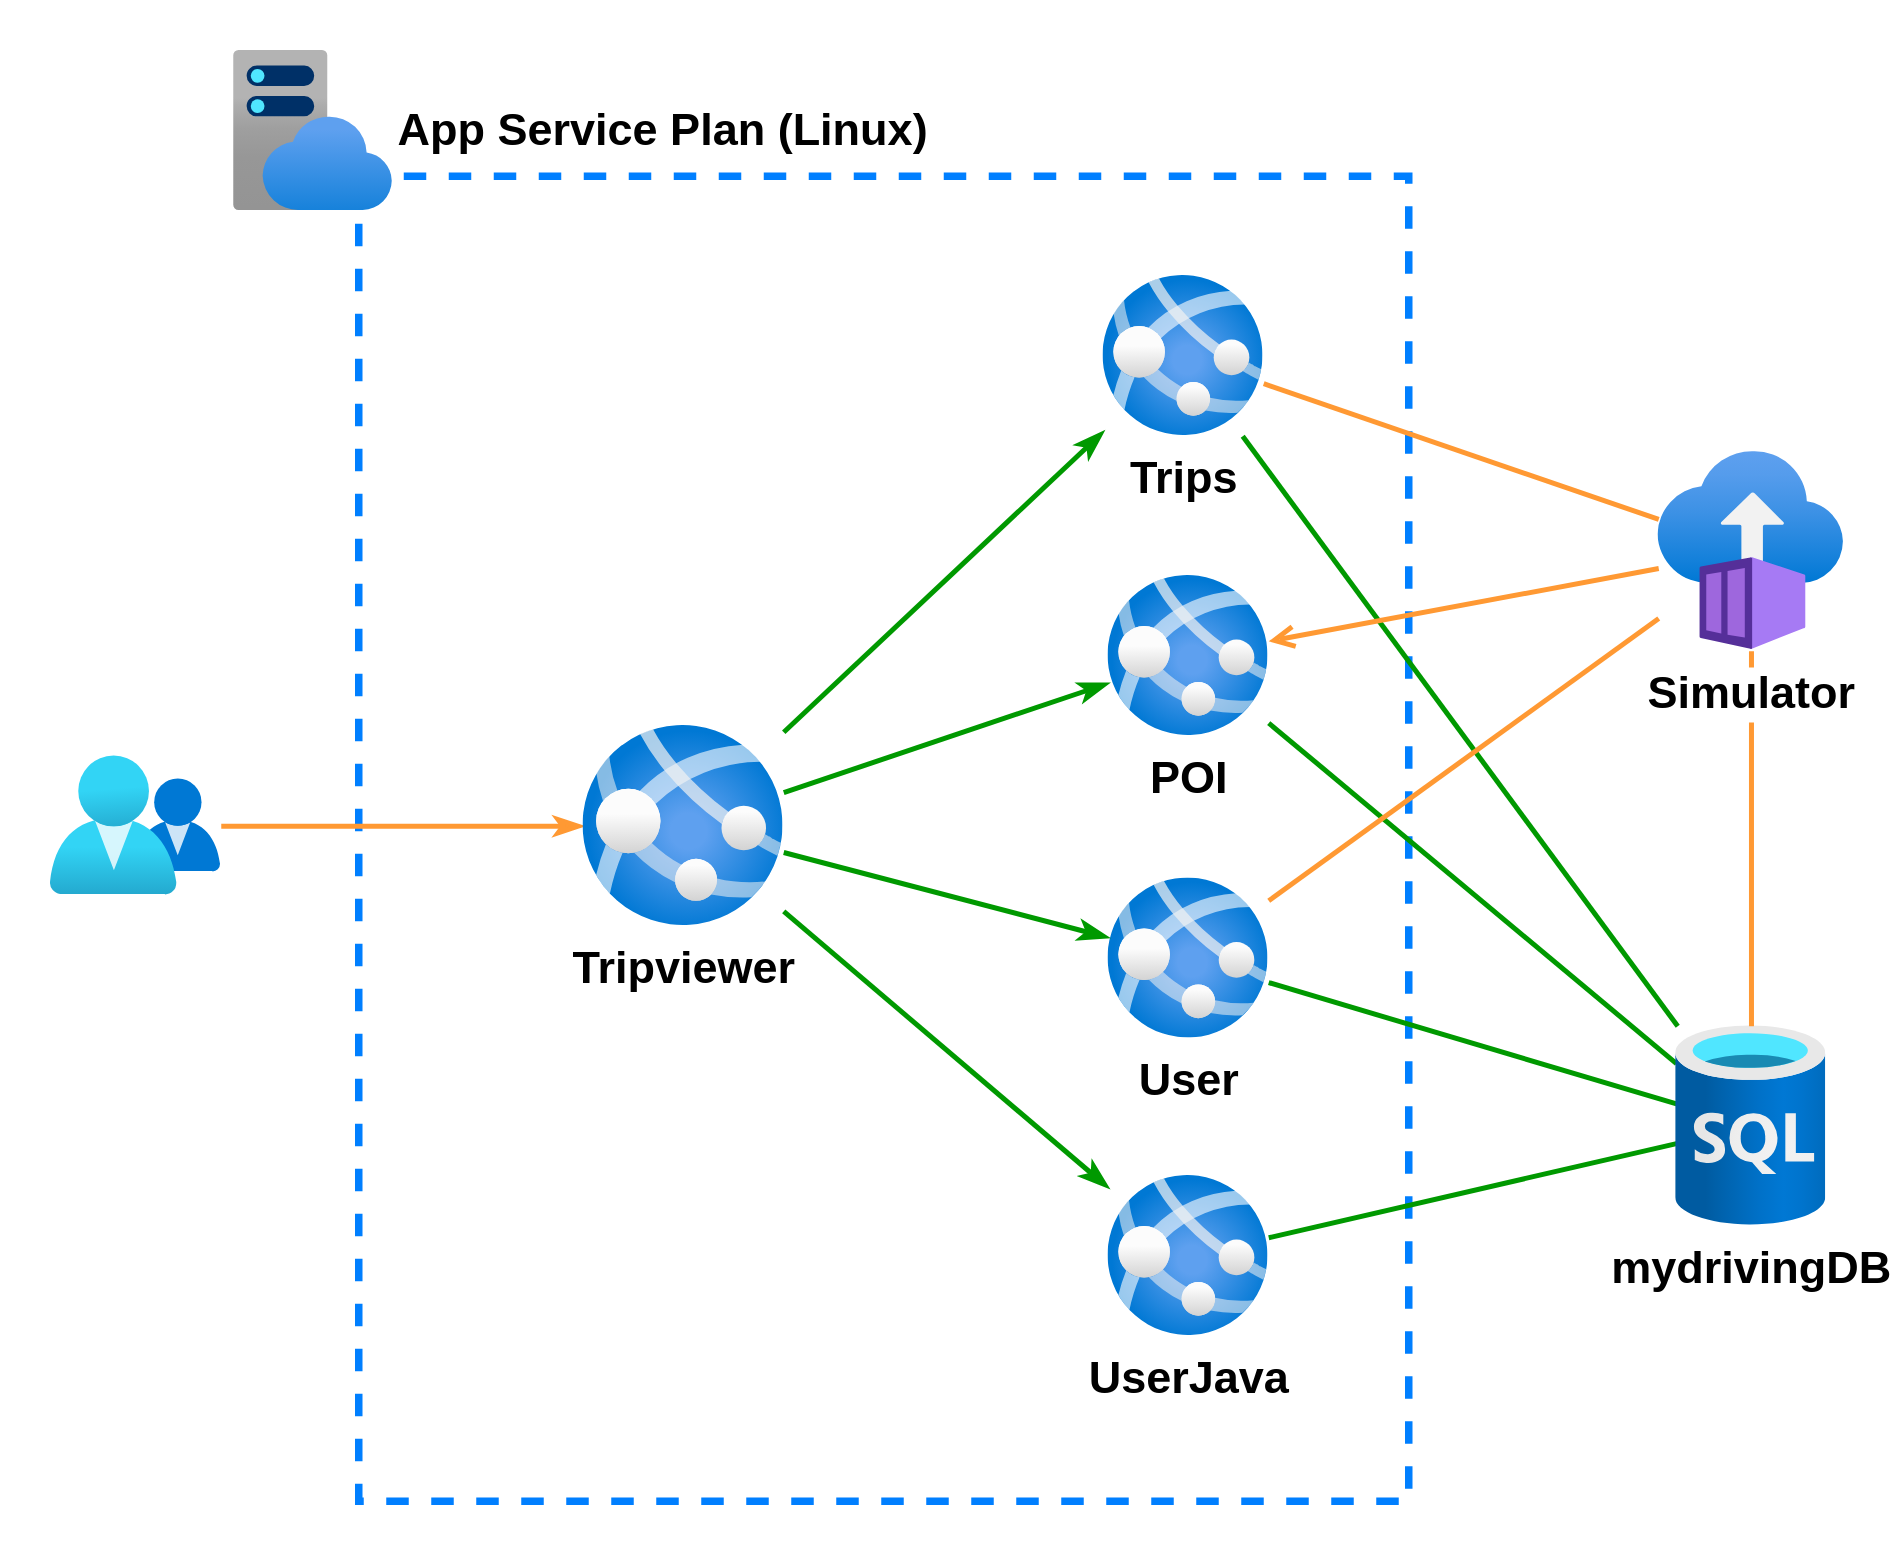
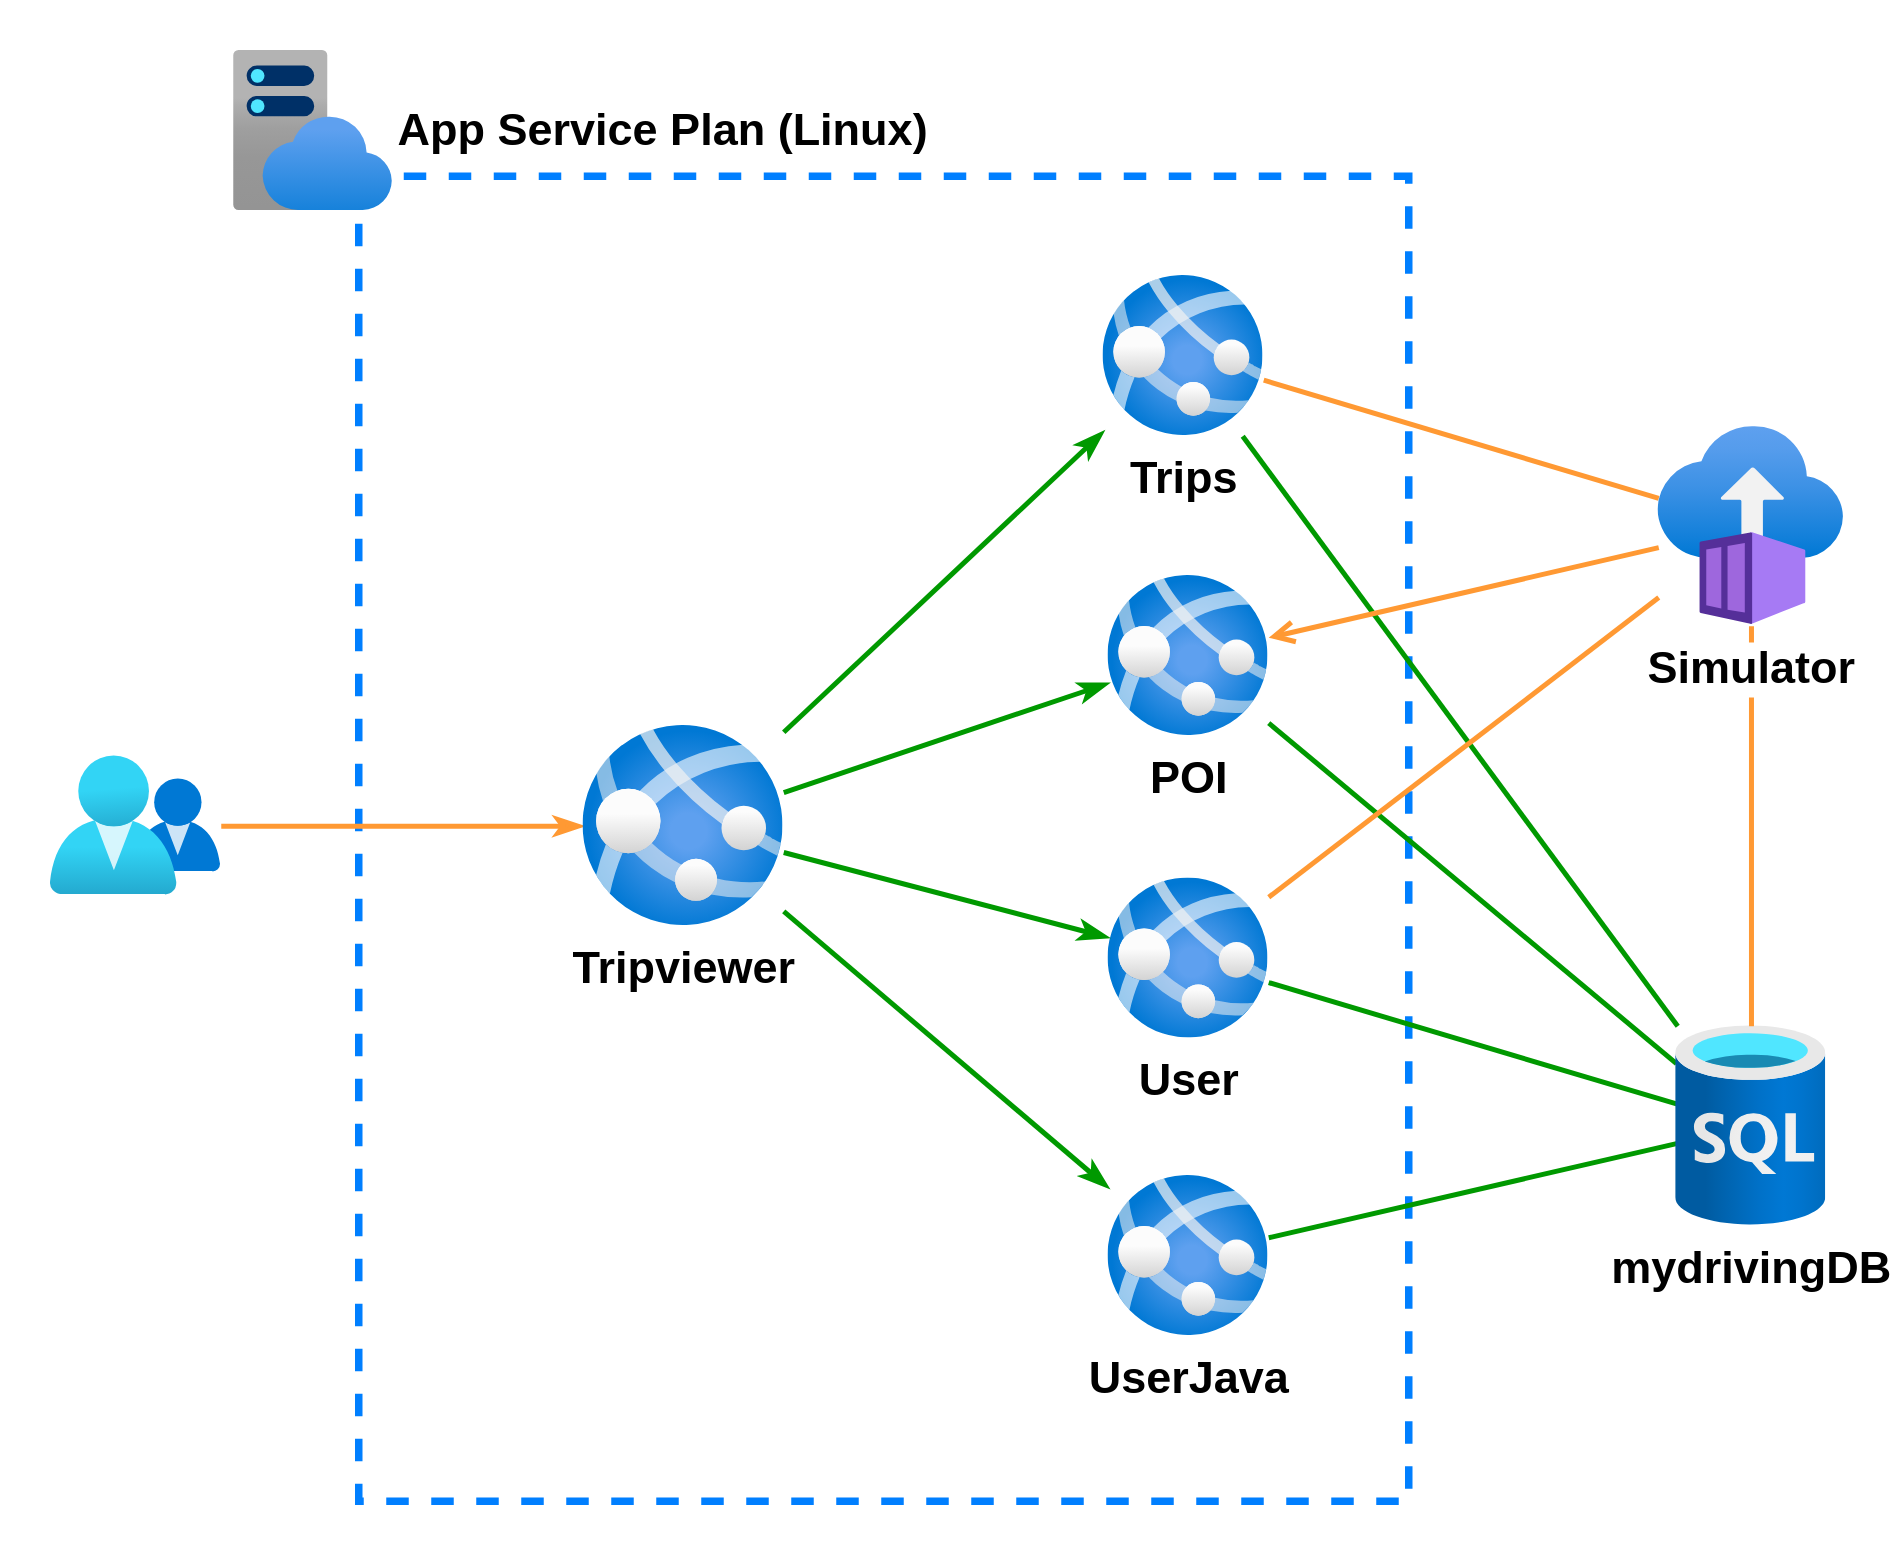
node "Simulator": moved (1751, 551) -> (1751, 526)
